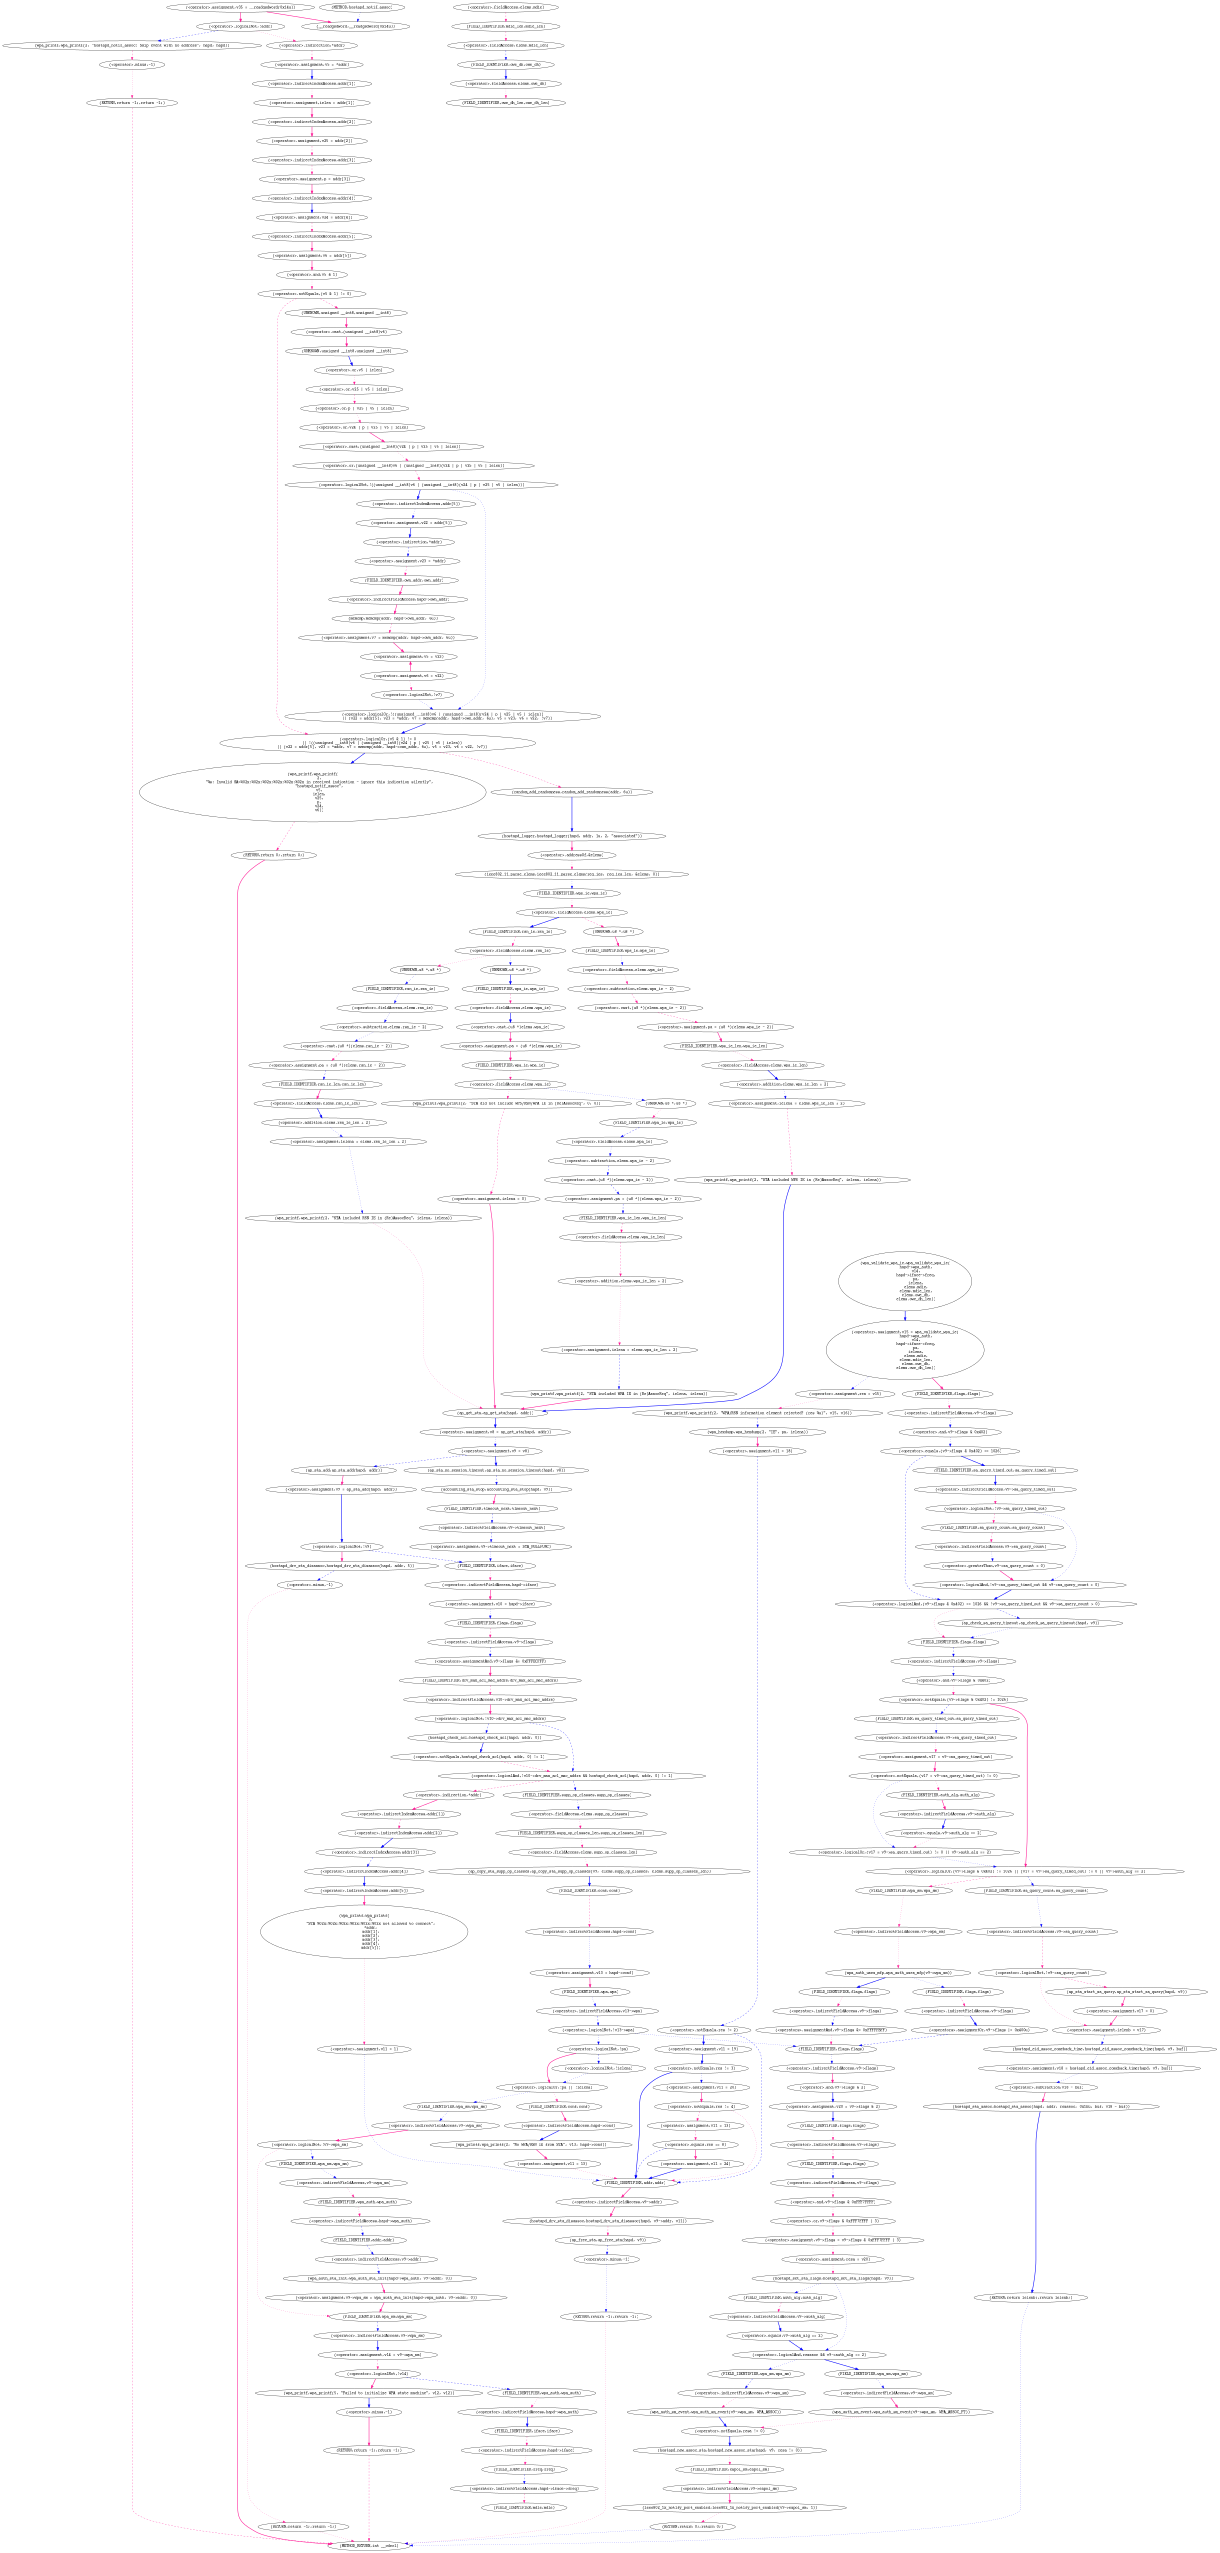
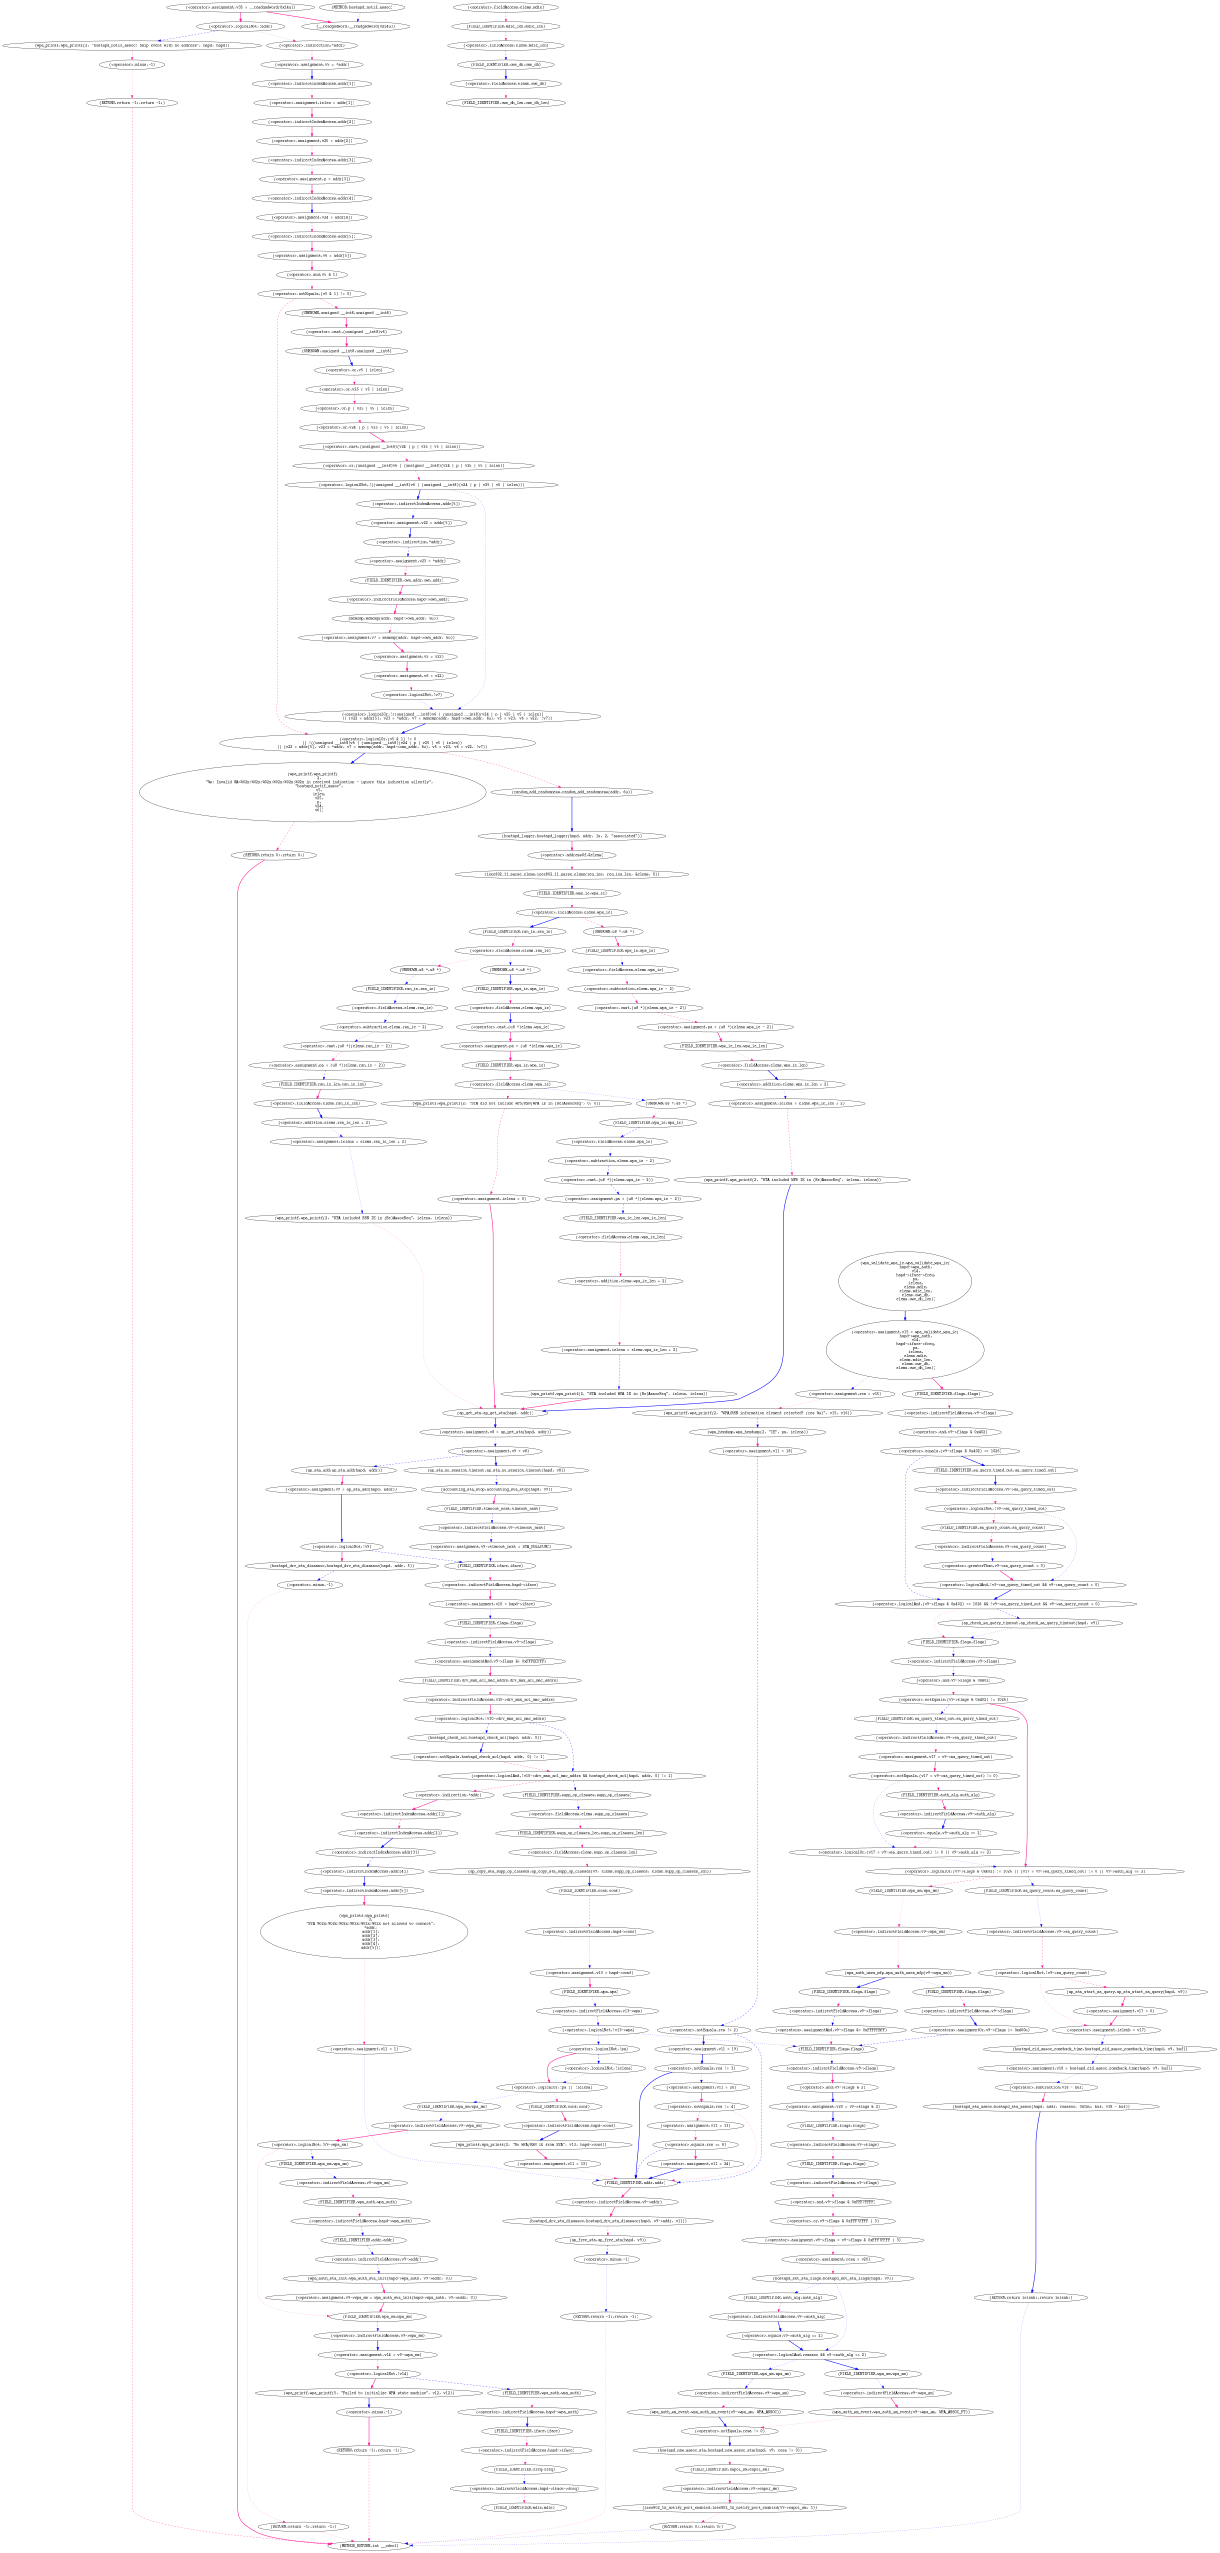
edge "(<operator>.assignment,v6 = v22)" -> "(<operator>.assignment,v5 = v23)": reversed
edge "(FIELD_IDENTIFIER,wpa_ie_len,wpa_ie_len)" -> "(<operator>.fieldAccess,elems.wpa_ie_len)": removed
